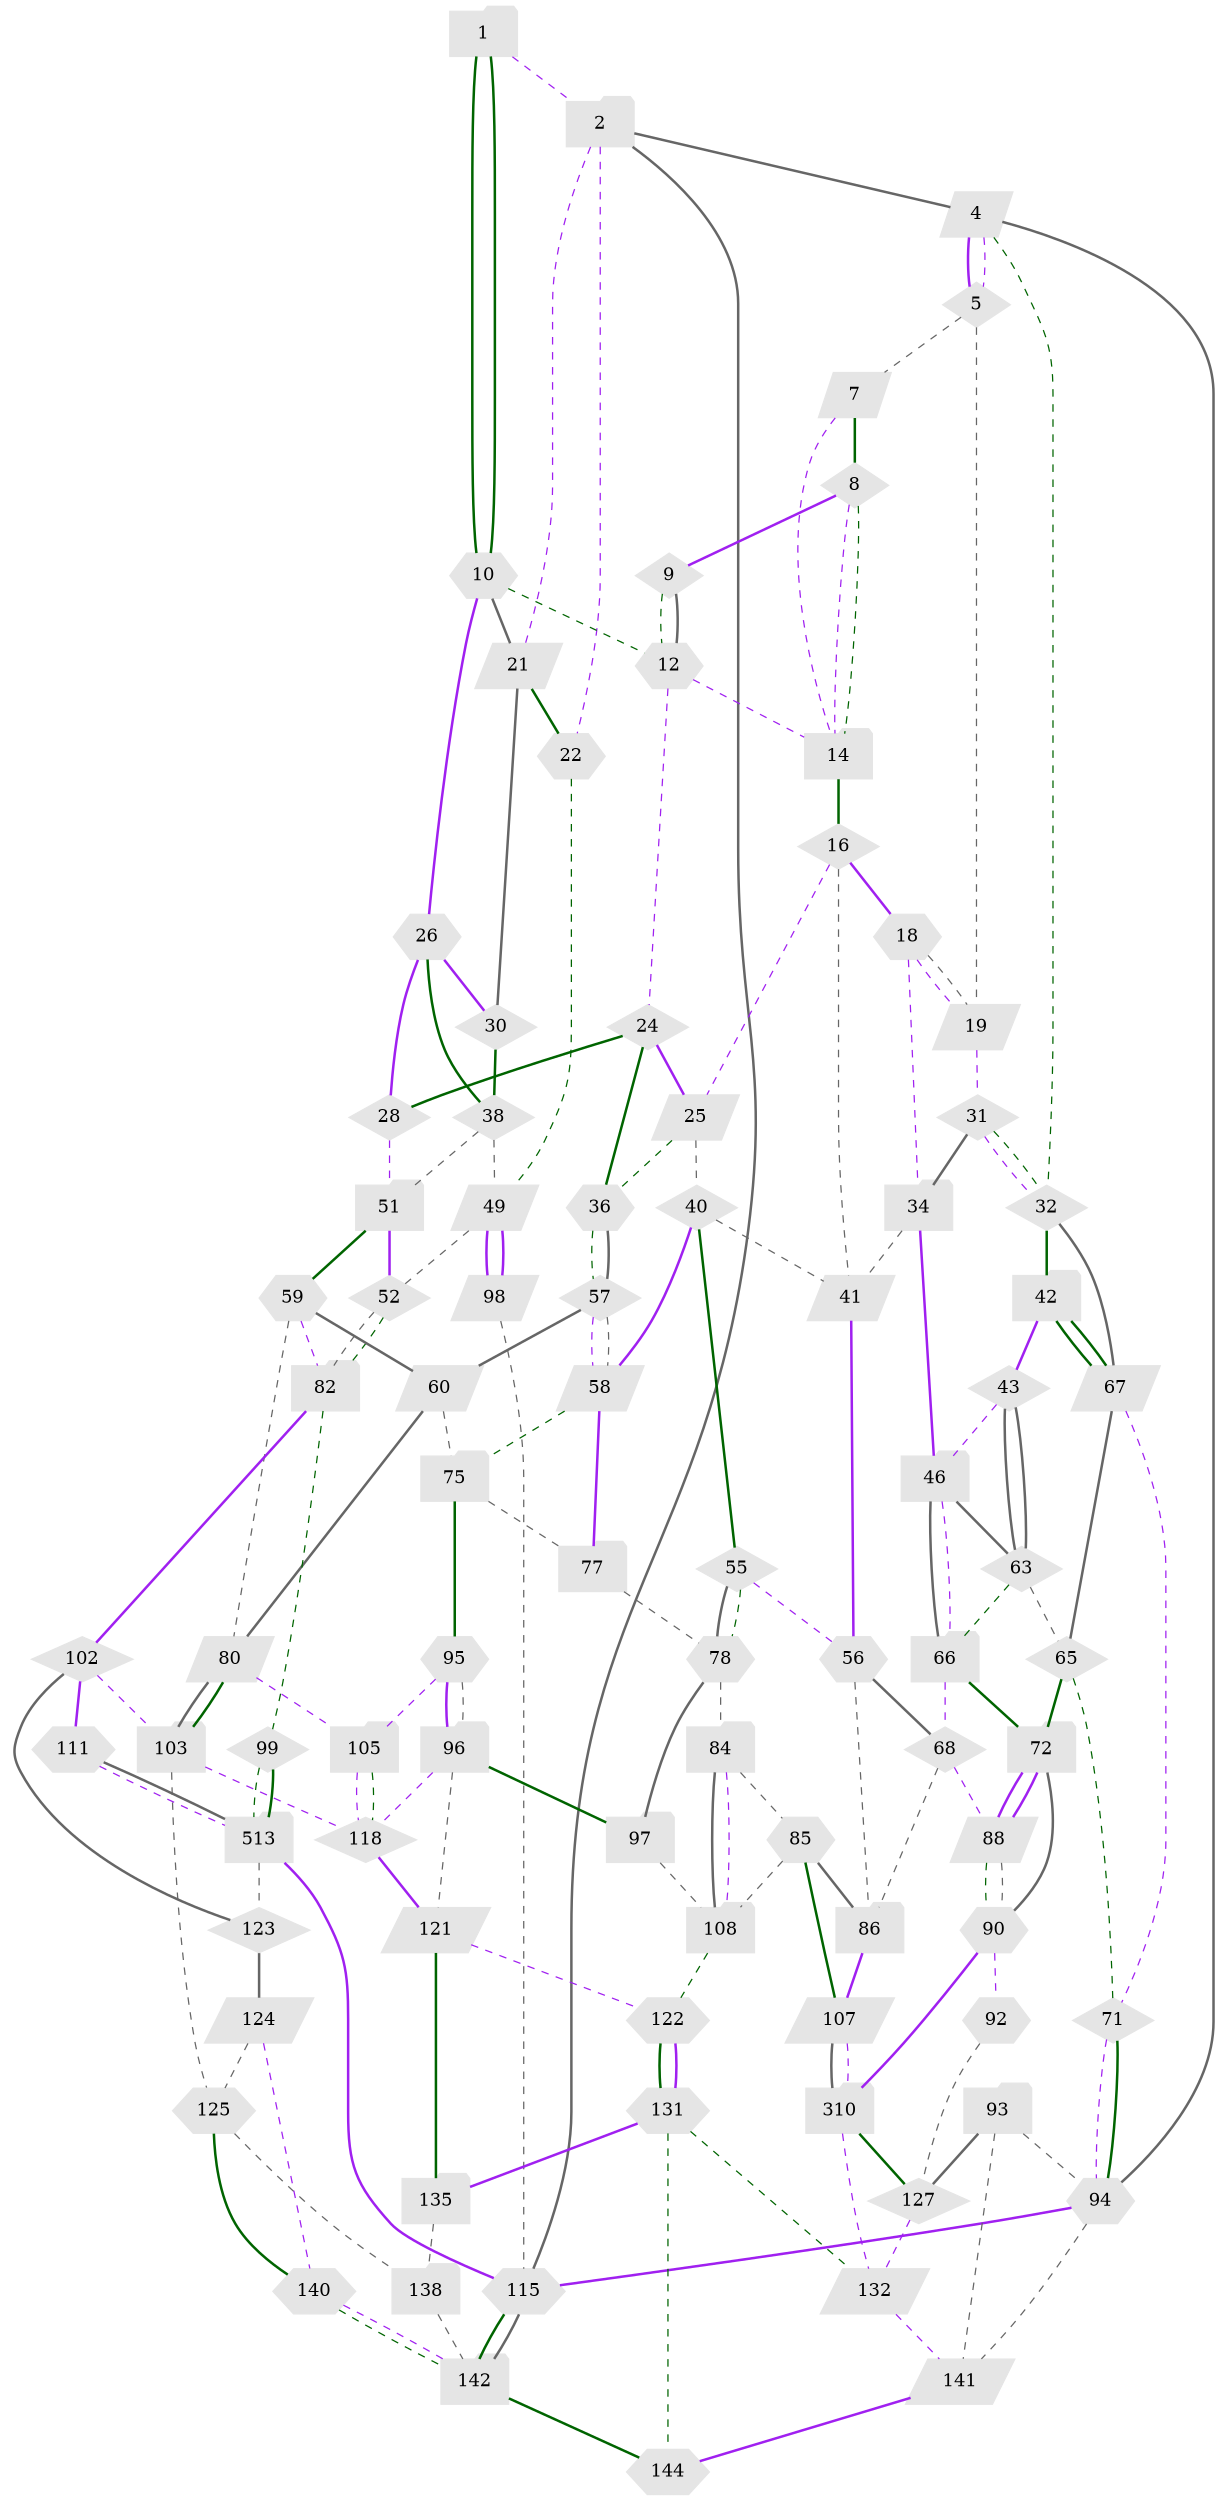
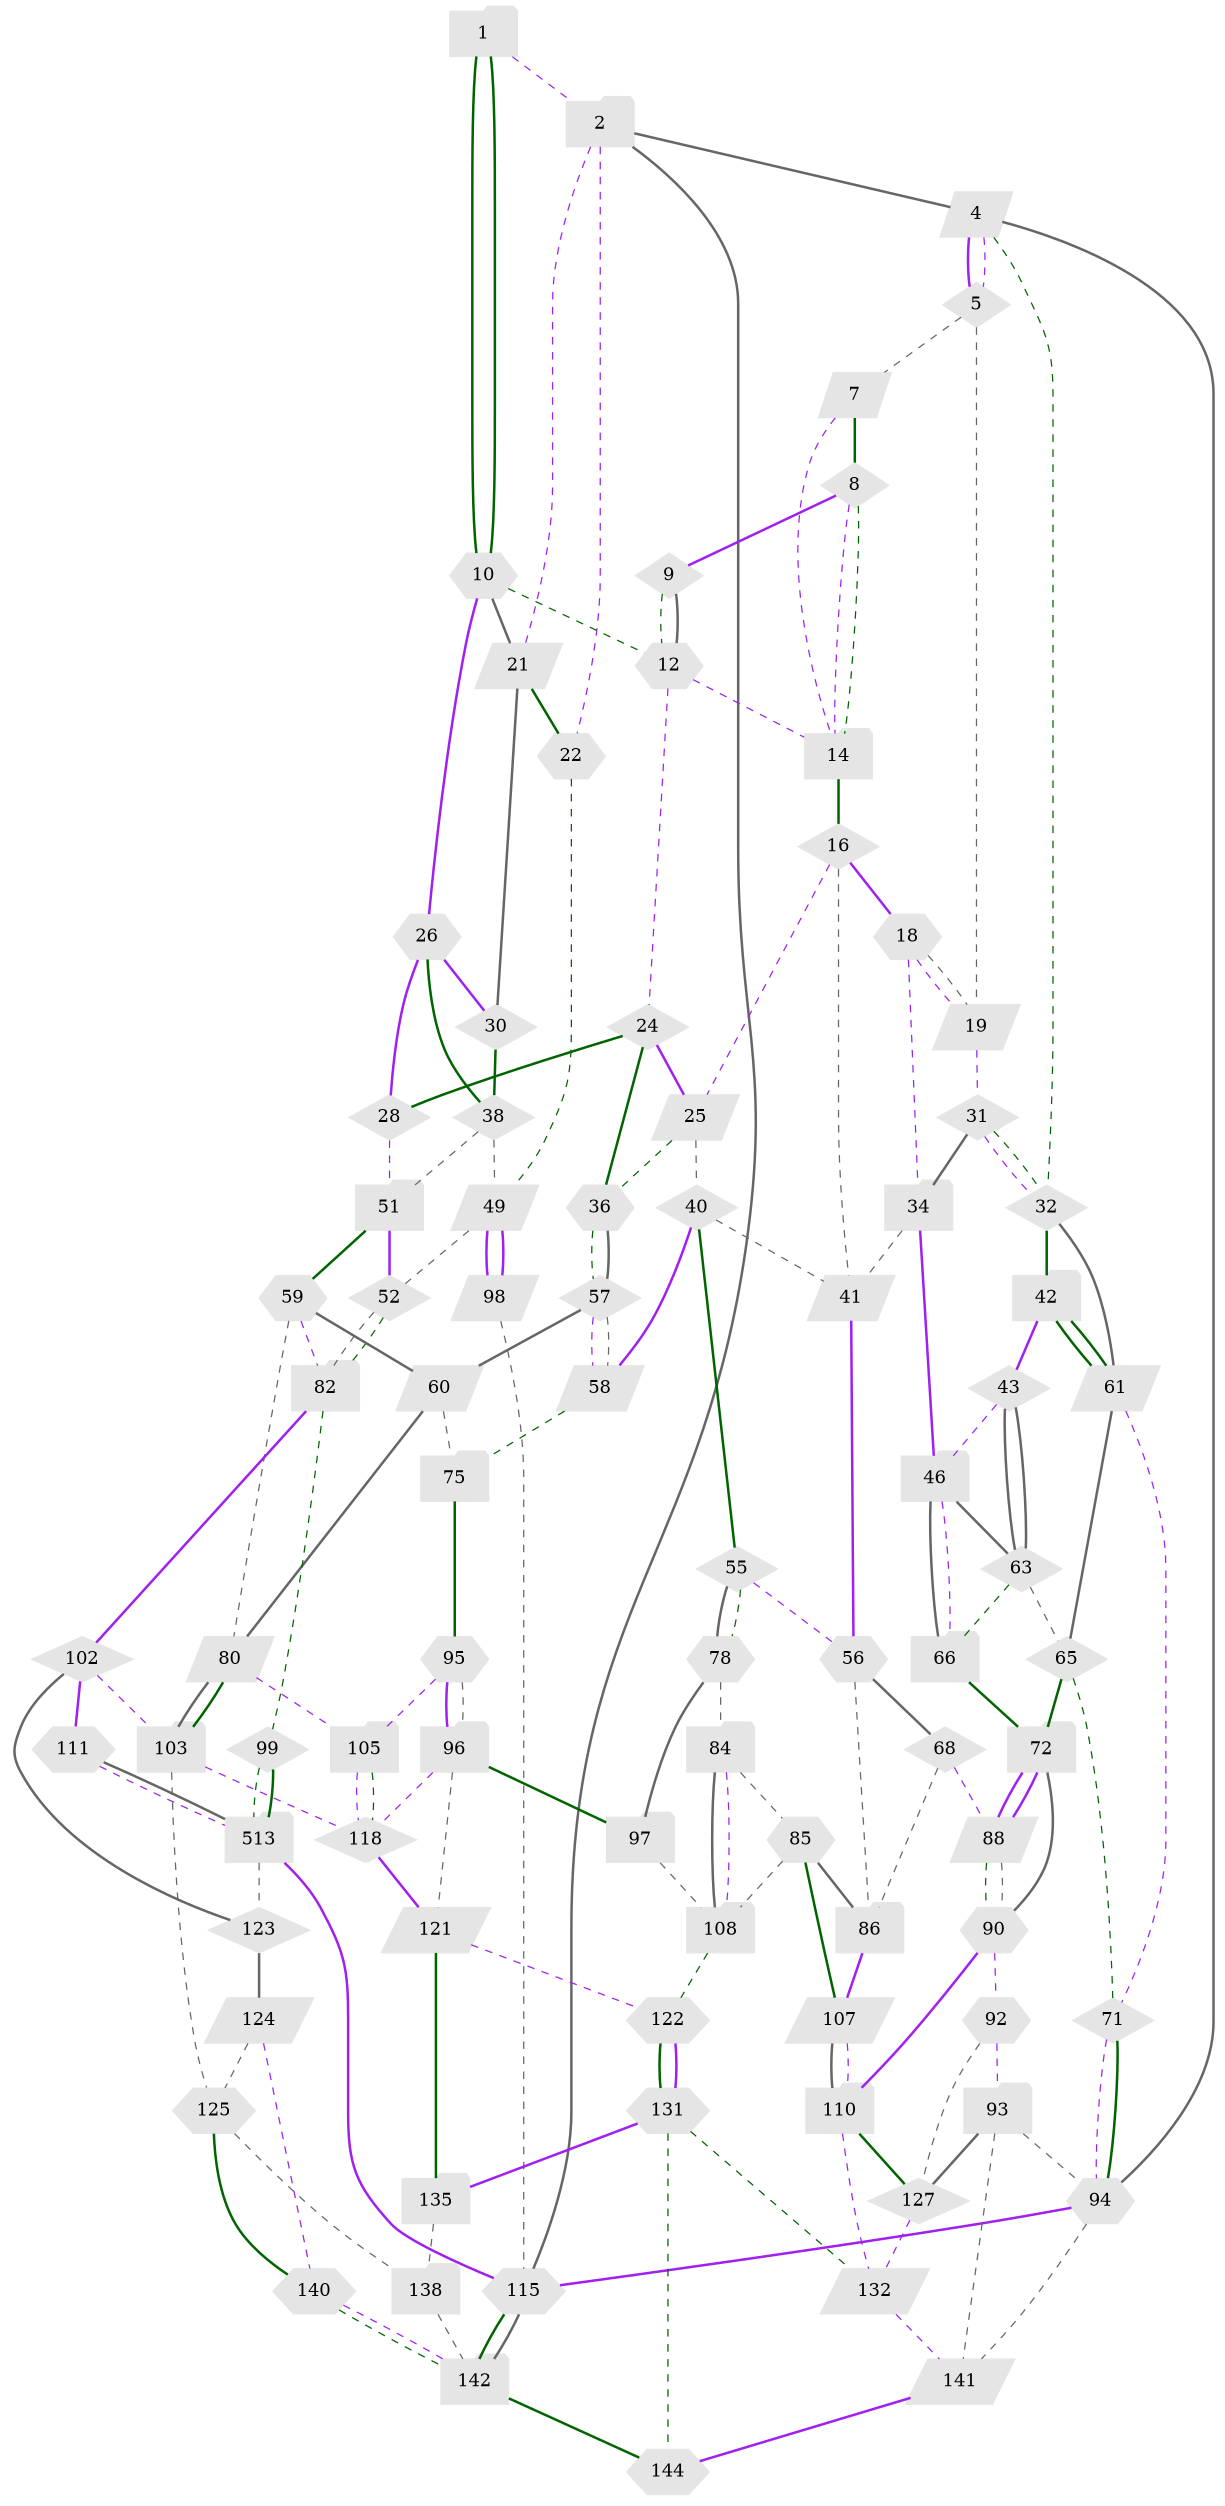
node "67": label "67" -> "61"
node "77": removed
edge "66" -- "68": removed
edge "92" -- "93": added
node "310": label "310" -> "110"
